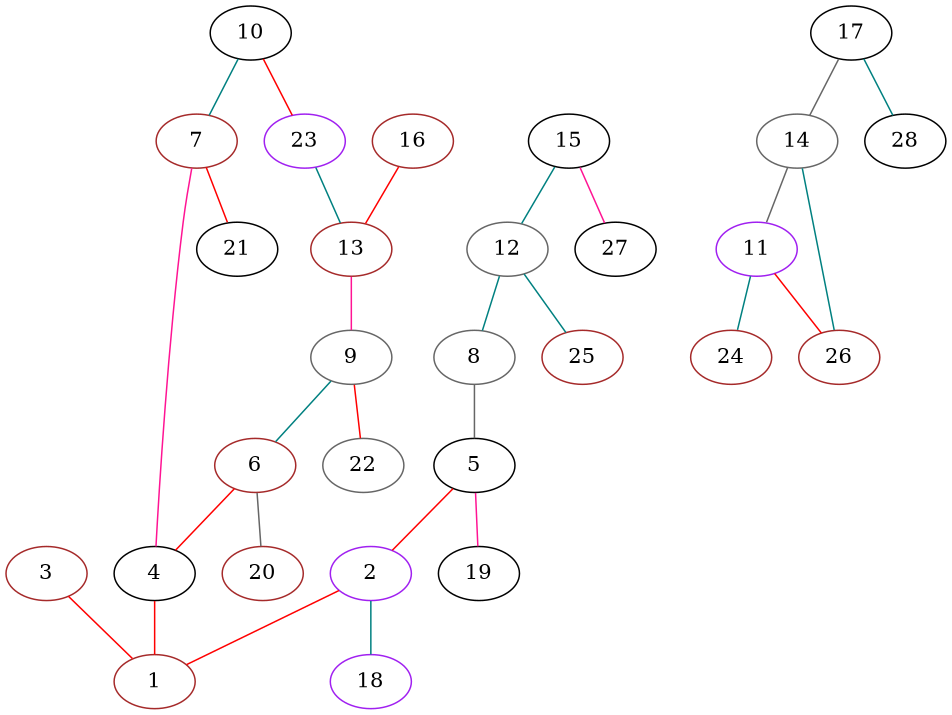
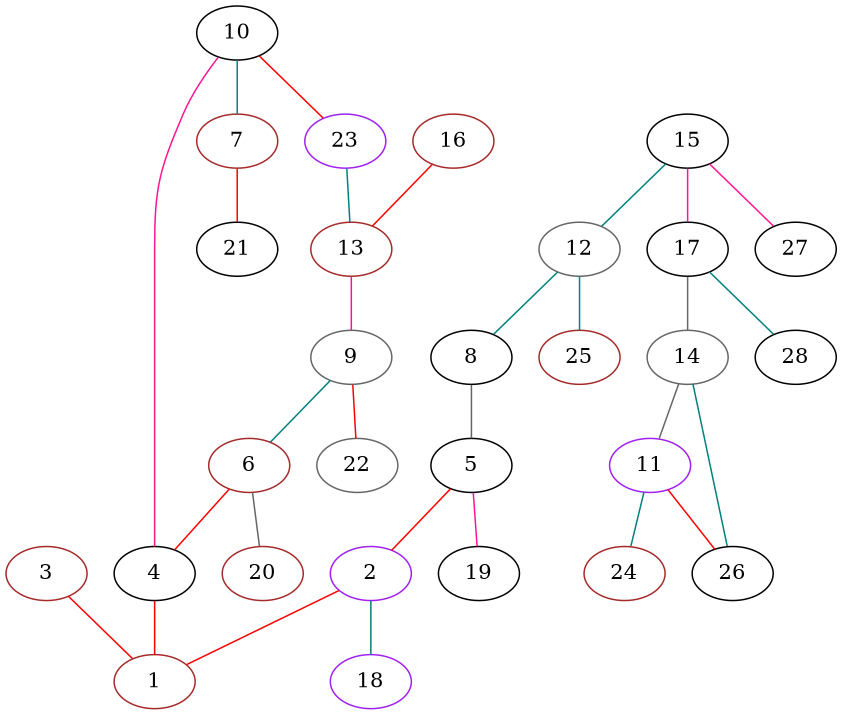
edge "15" -- "17": added
edge "7" -- "4": now "10" -- "4"
node "8": color gray40 -> black
node "26": color brown -> black
